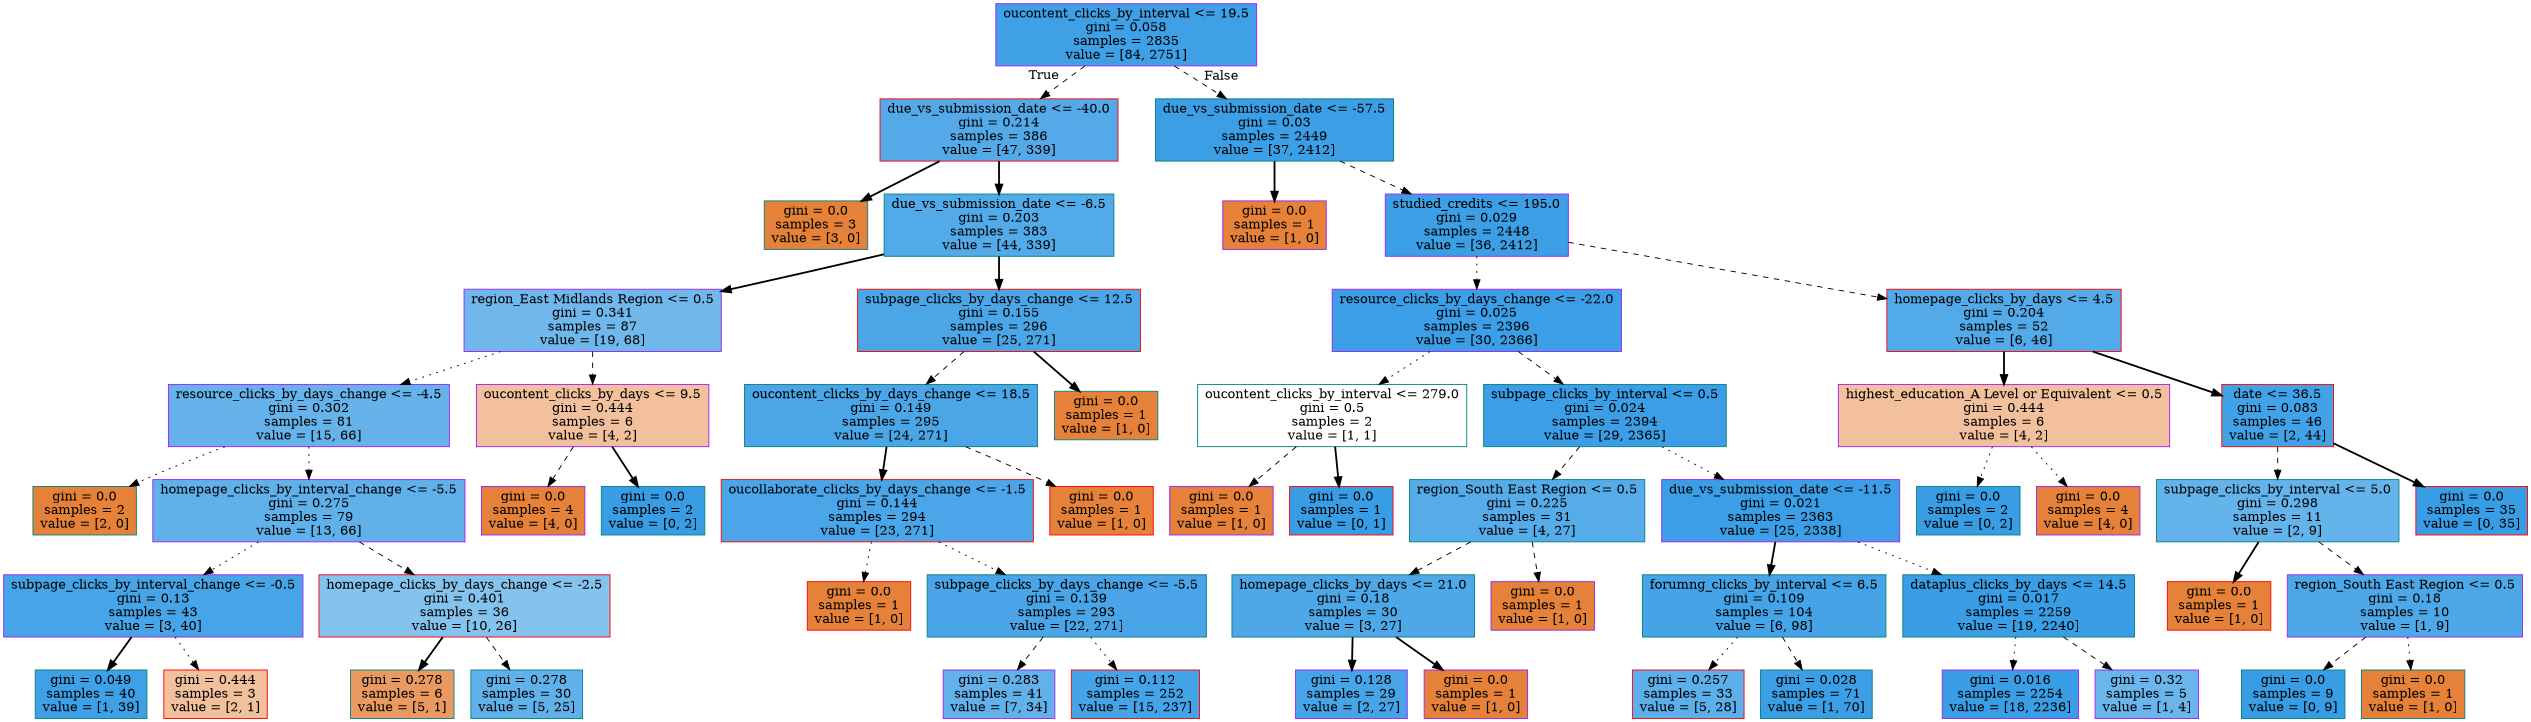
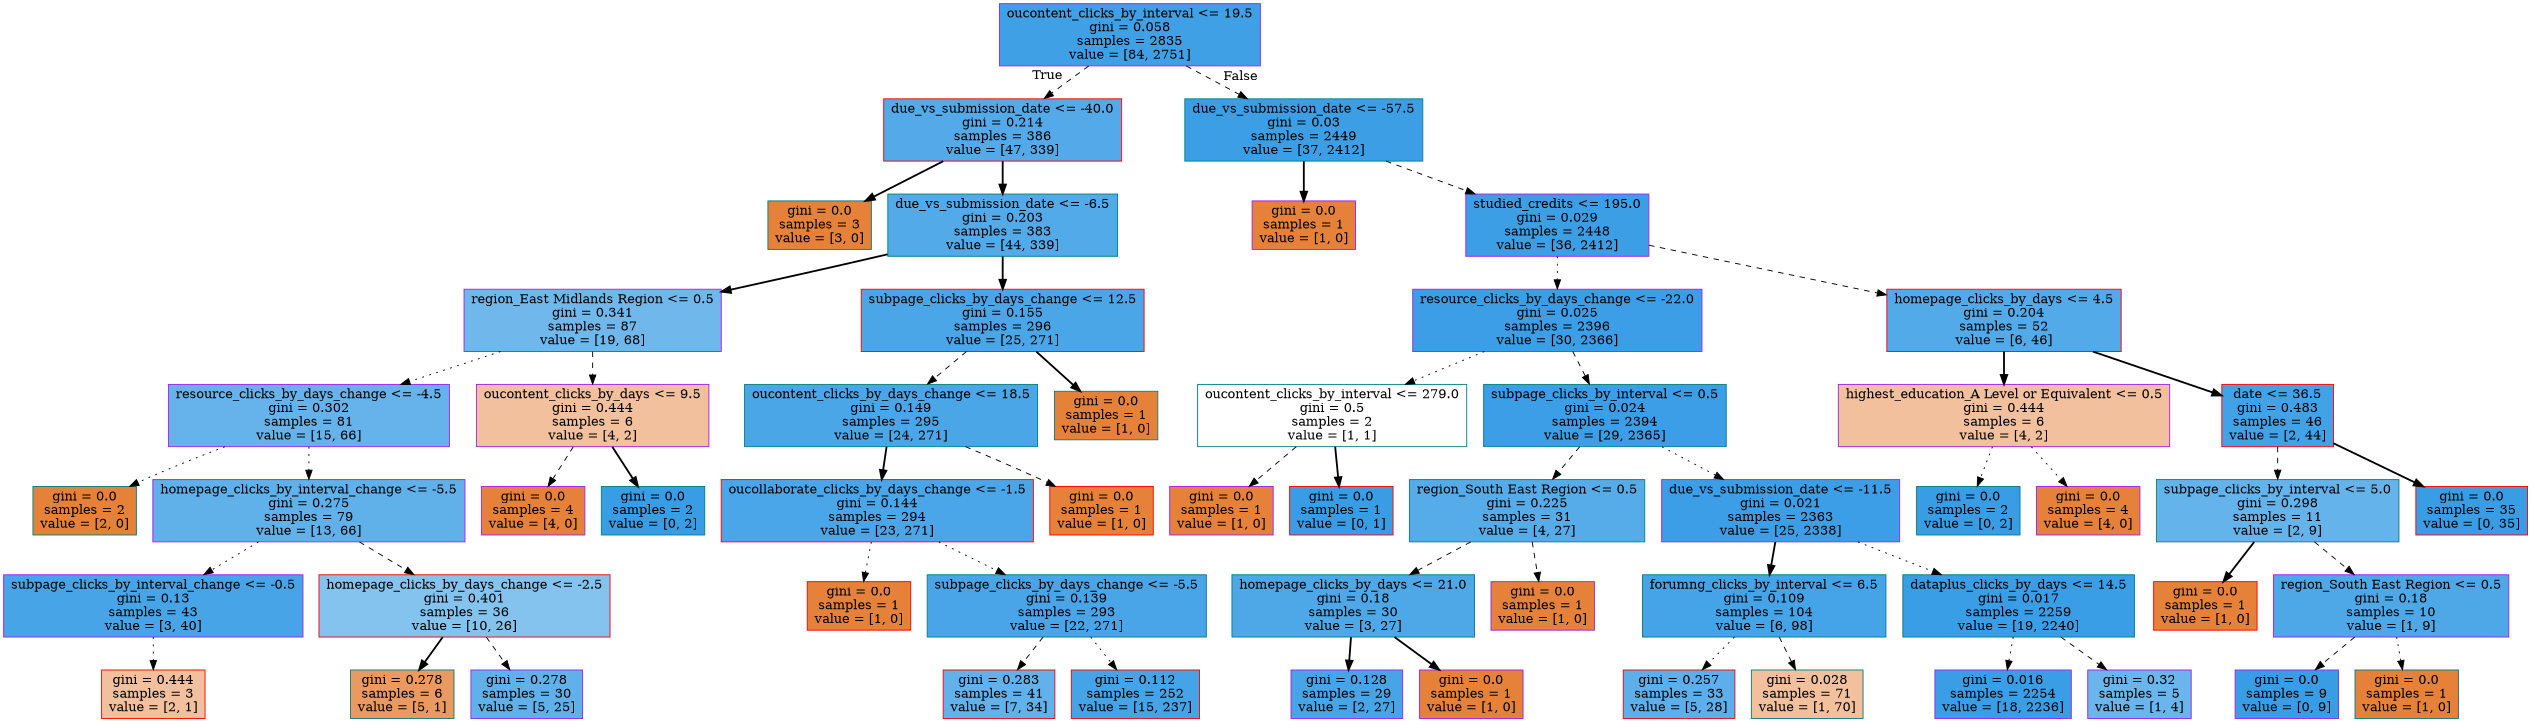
node "date <= 36.5 gini = 0.083 samples = 46 value = [2, 44]": label "date <= 36.5 gini = 0.083 samples = 46 value = [2, 44]" -> "date <= 36.5 gini = 0.483 samples = 46 value = [2, 44]"
node "gini = 0.049 samples = 40 value = [1, 39]": removed
node "gini = 0.278 samples = 30 value = [5, 25]": color teal -> purple
node "gini = 0.283 samples = 41 value = [7, 34]": color purple -> red
node "gini = 0.028 samples = 71 value = [1, 70]": fillcolor #399de5fb -> #e581397f
node "gini = 0.0 samples = 9 value = [0, 9]": color teal -> purple
